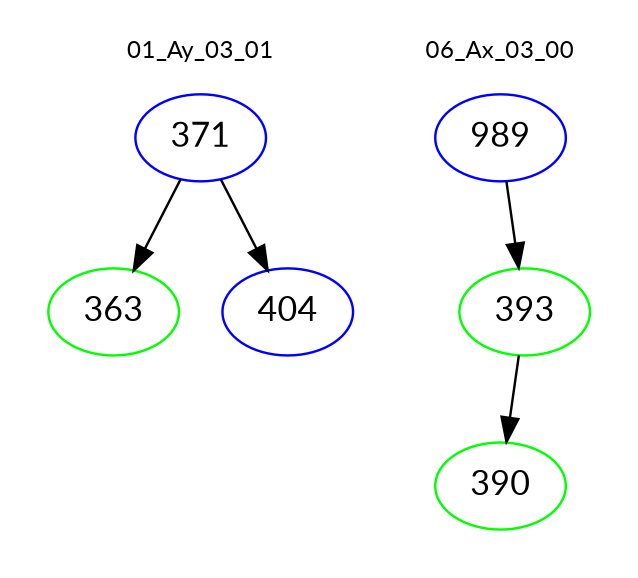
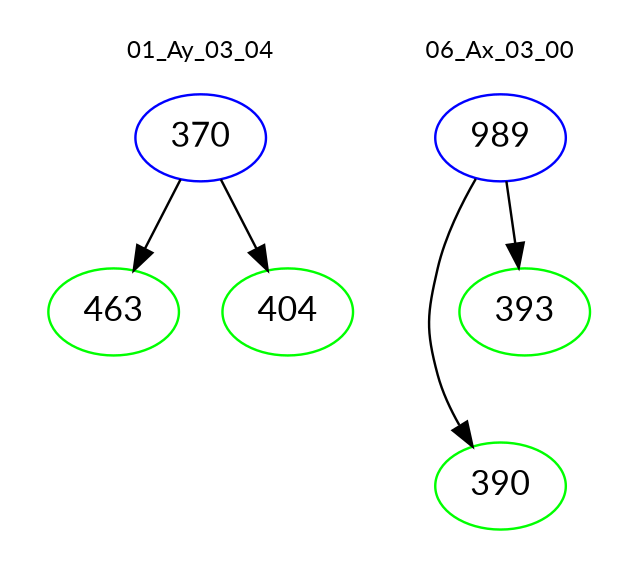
cluster "01_Ay_03_01": label "01_Ay_03_01" -> "01_Ay_03_04"
node "371": label "371" -> "370"
node "363": label "363" -> "463"
node "404": color blue -> green
edge "393" -> "390": now "989" -> "390"
